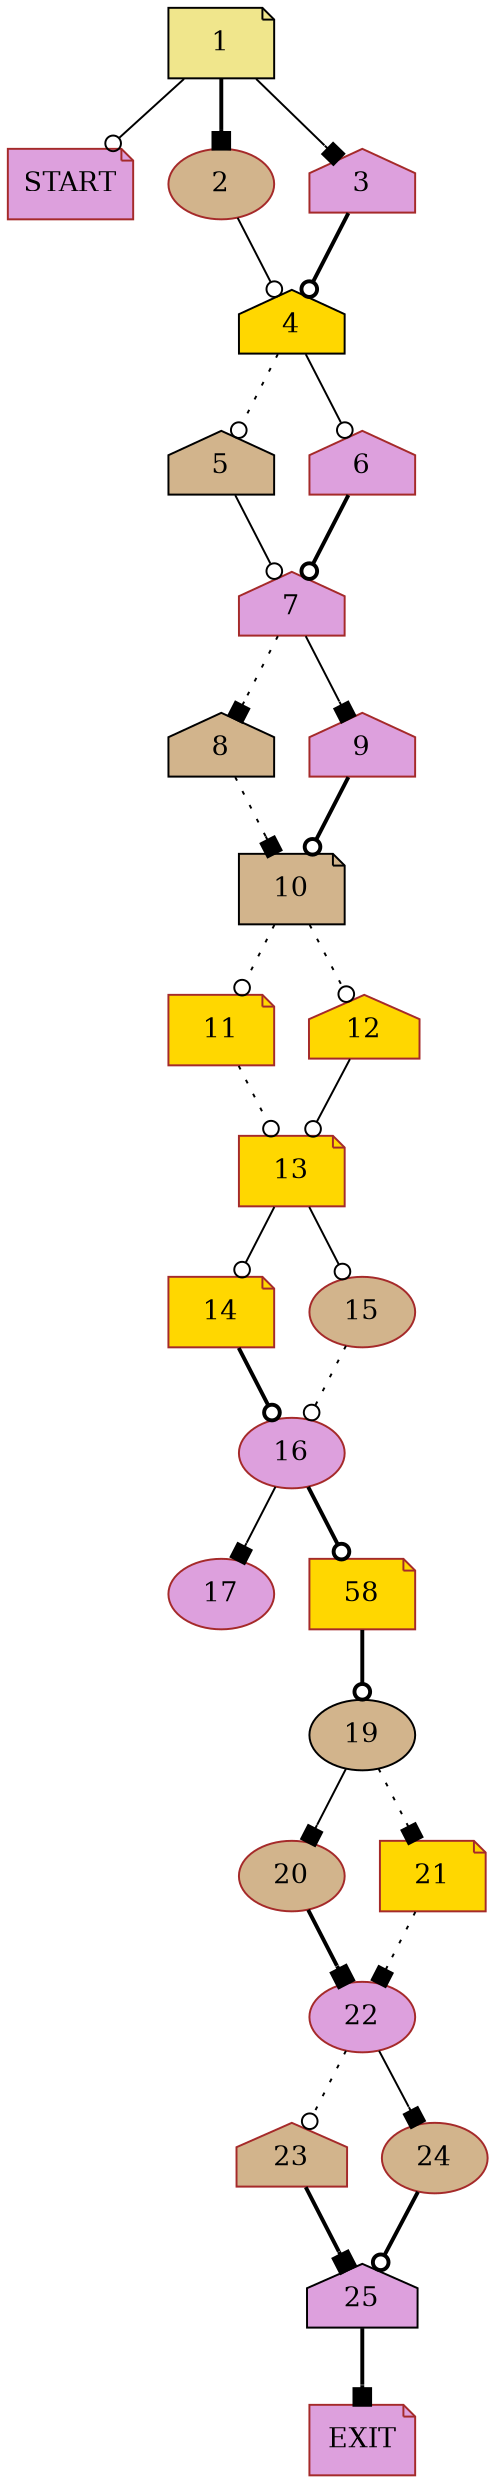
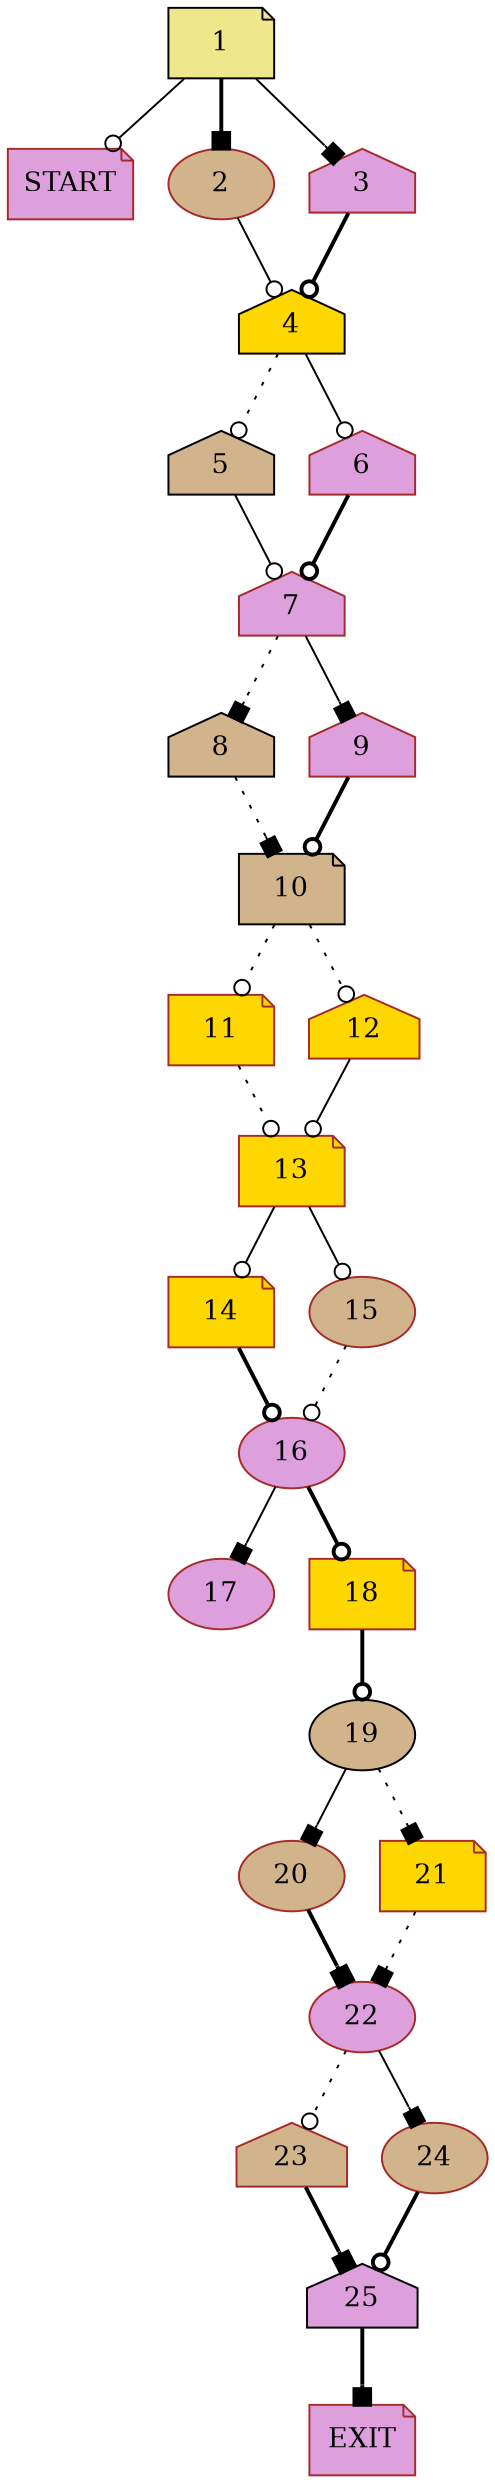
node "58": label "58" -> "18"
